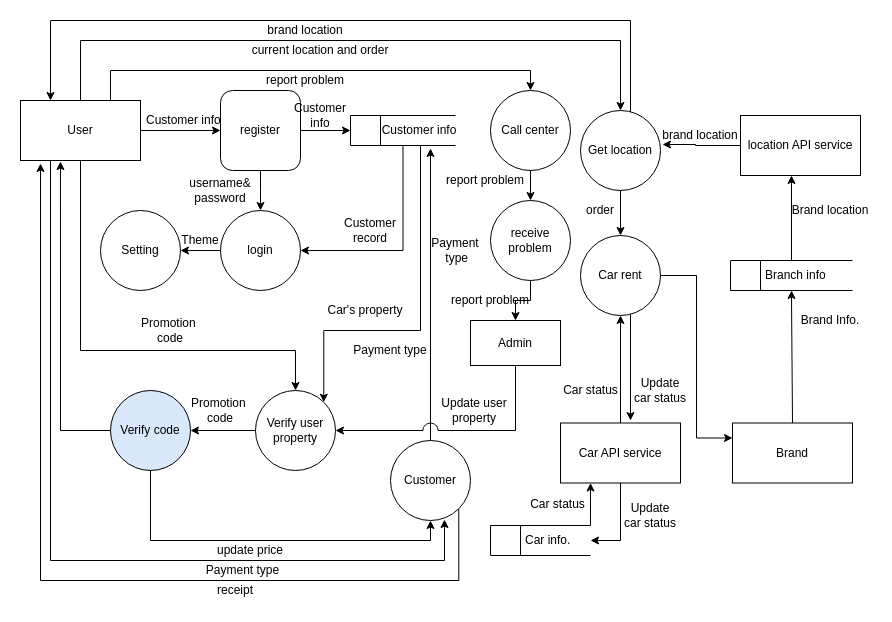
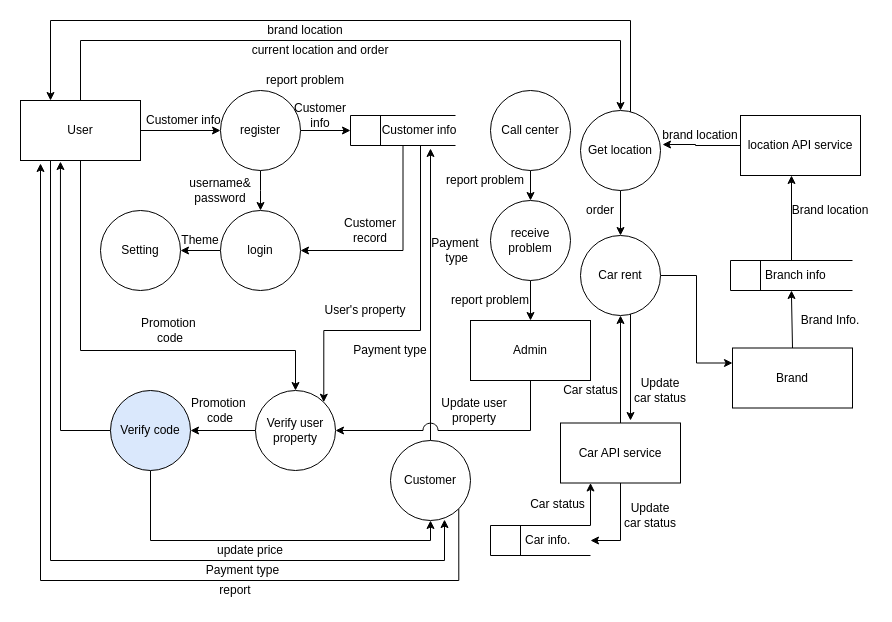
edge "User" -> "Call center": removed
node "register": shape rounded rectangle -> ellipse
node "Car's property": label "Car's property" -> "User's property"
node "Admin": size 90x45 -> 120x60
node "Brand": moved (793, 453) -> (793, 378)
node "receipt": label "receipt" -> "report"
